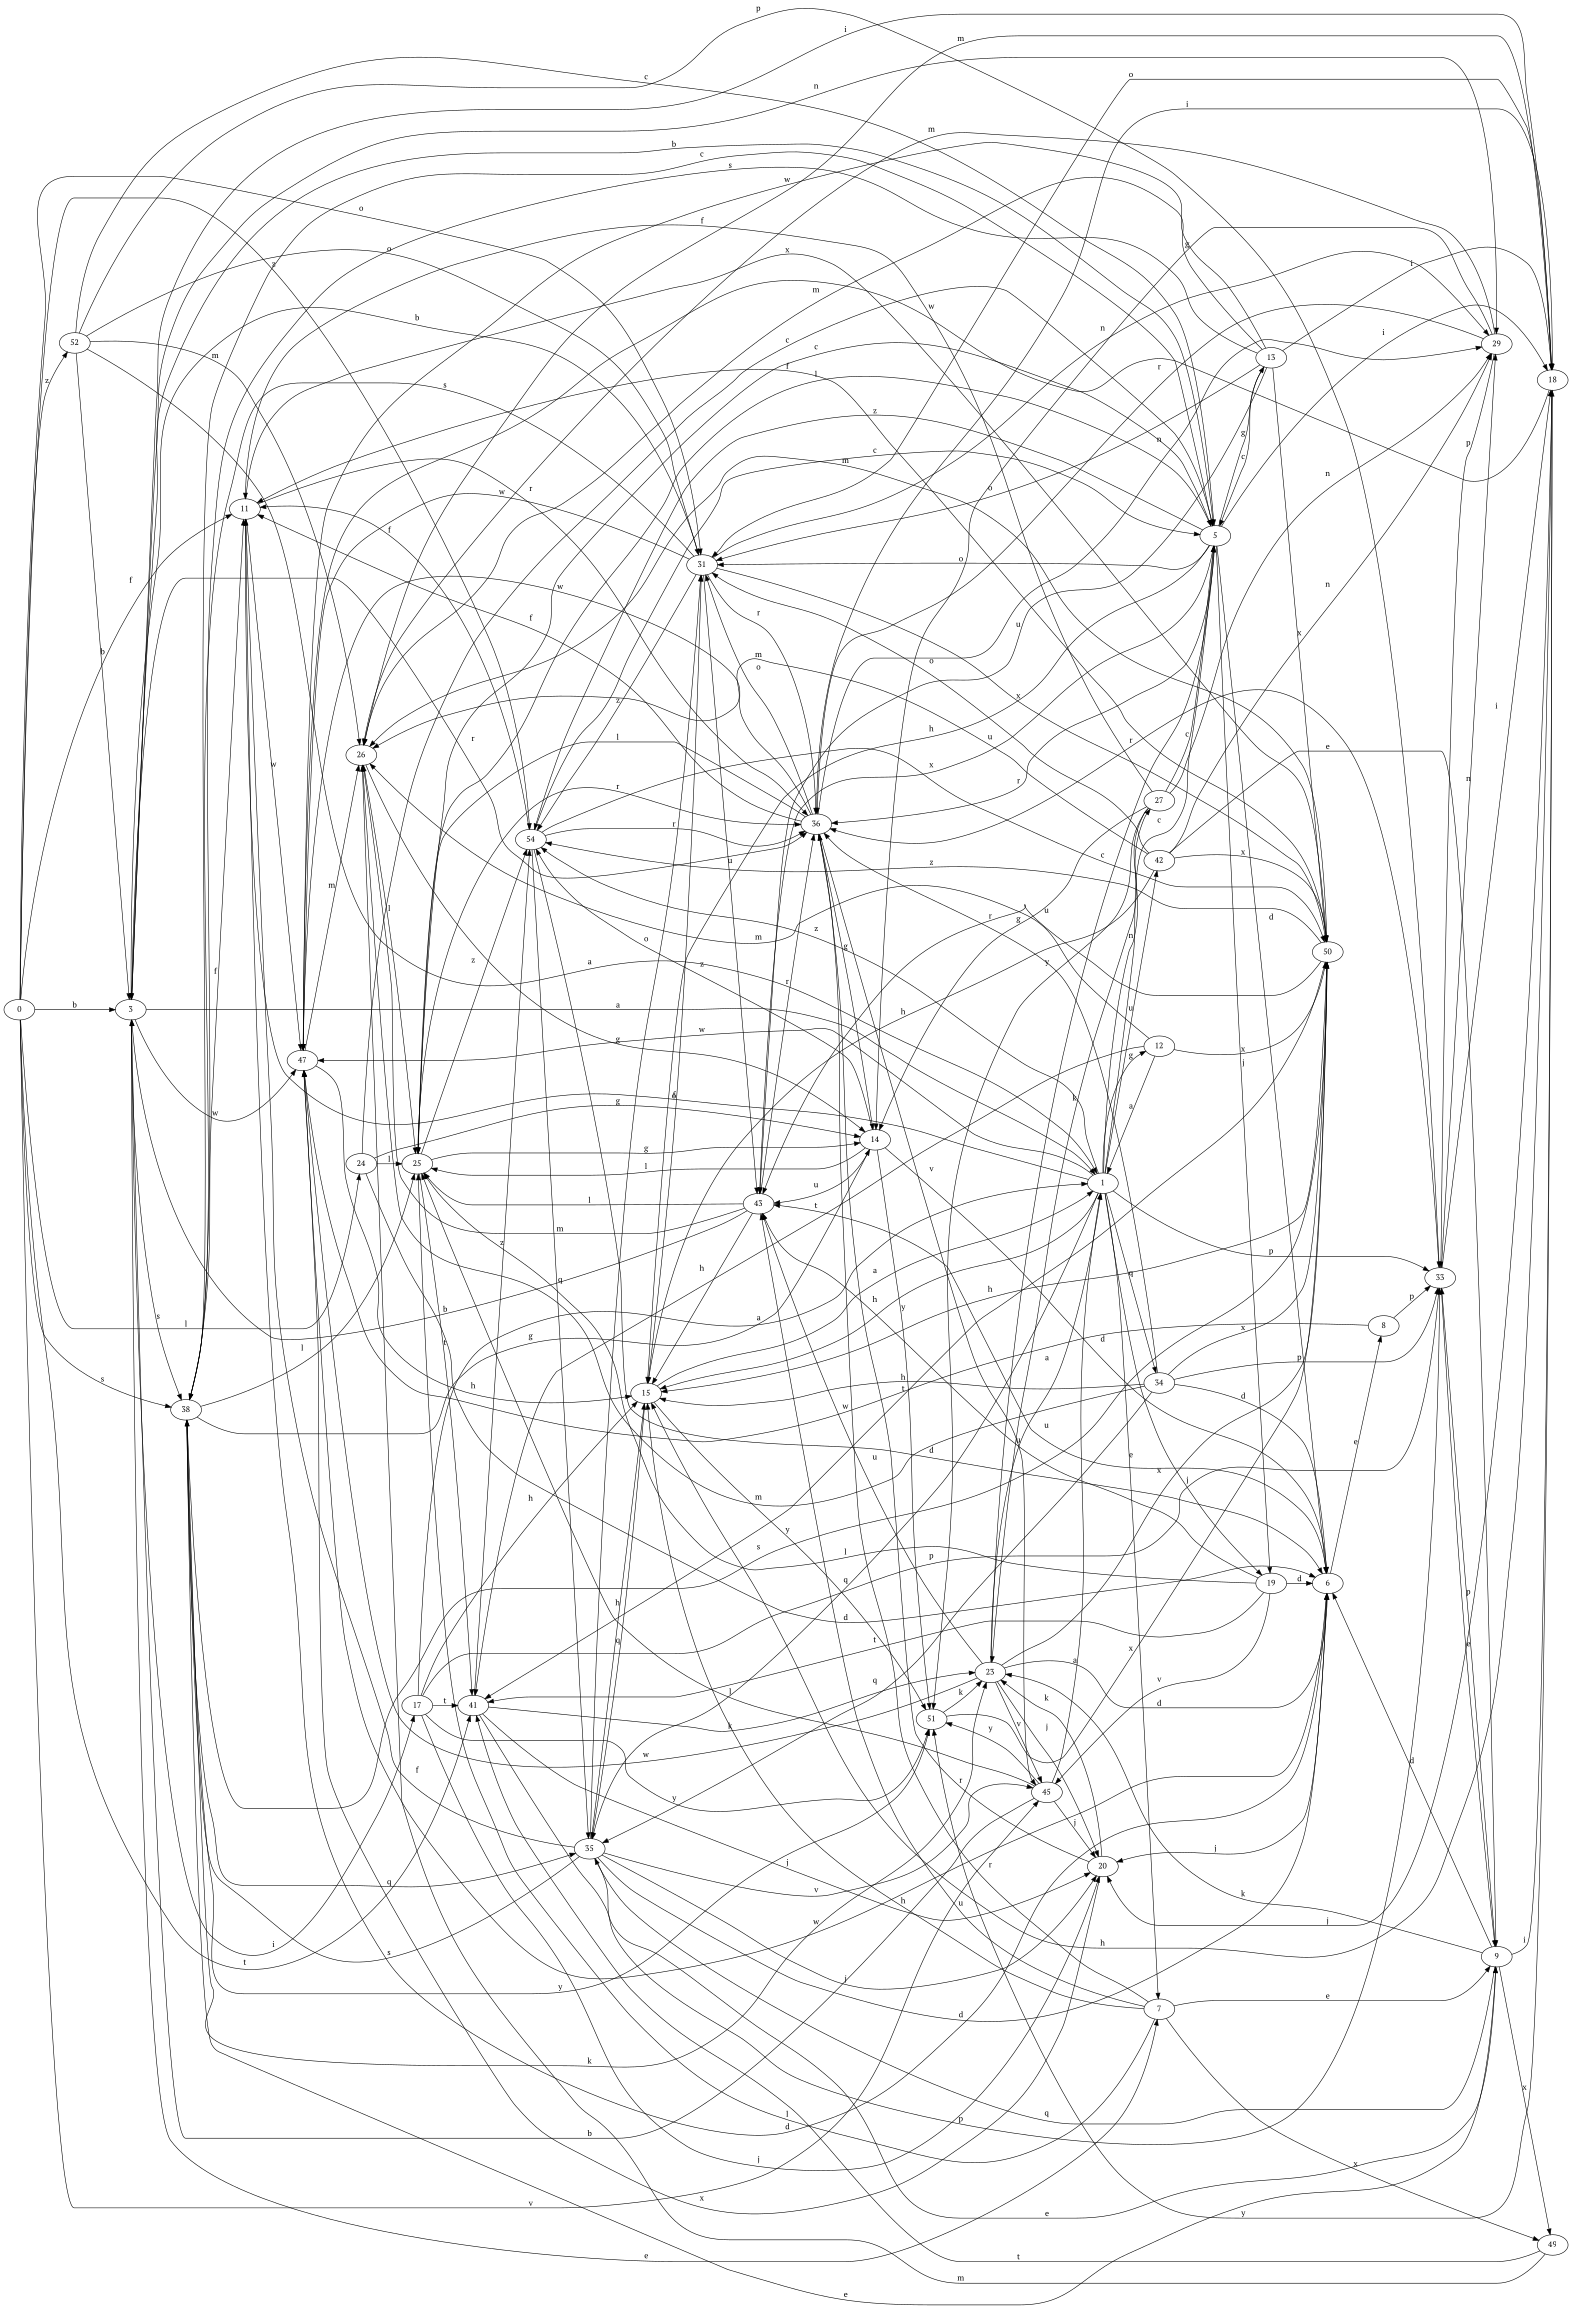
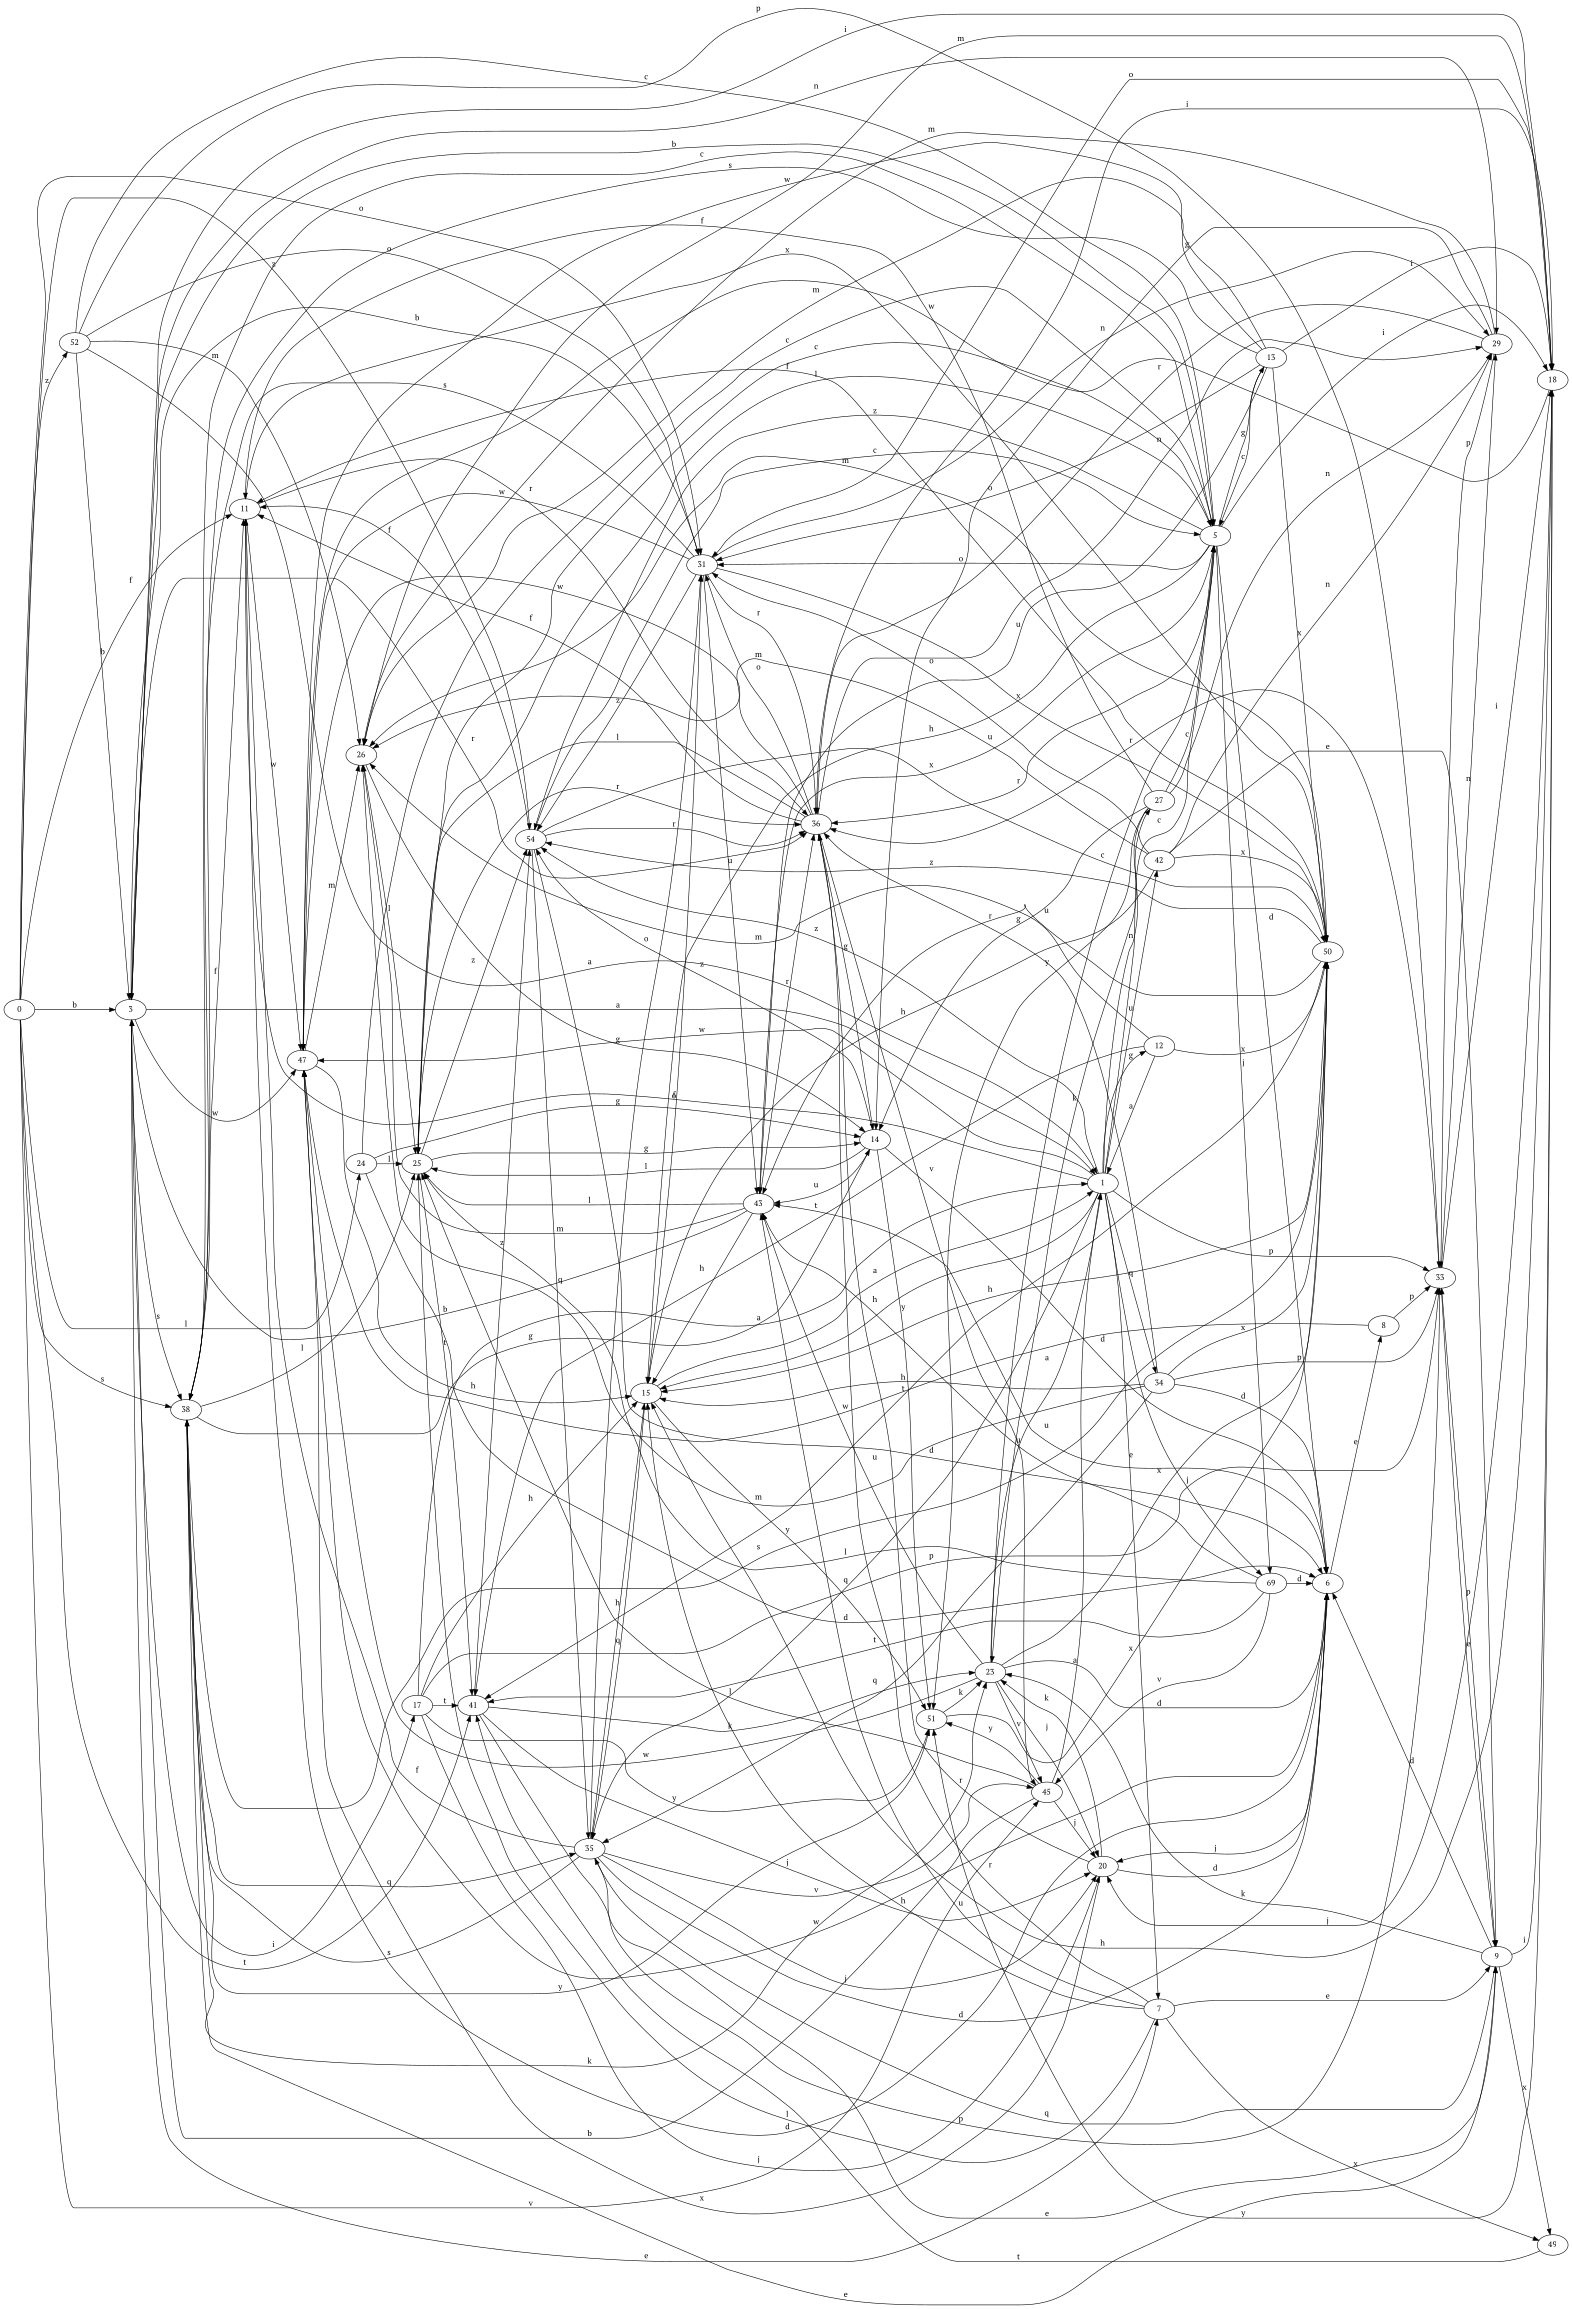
node "19": label "19" -> "69"
edge "20" -> "6": added, label "d"
edge "49" -> "26": removed, label "m"
